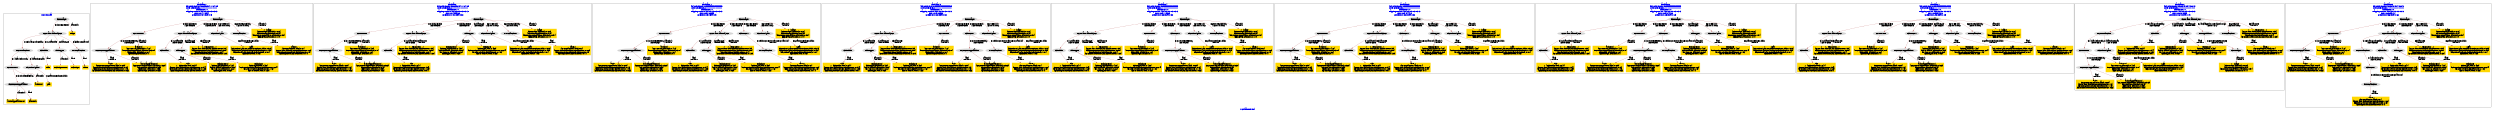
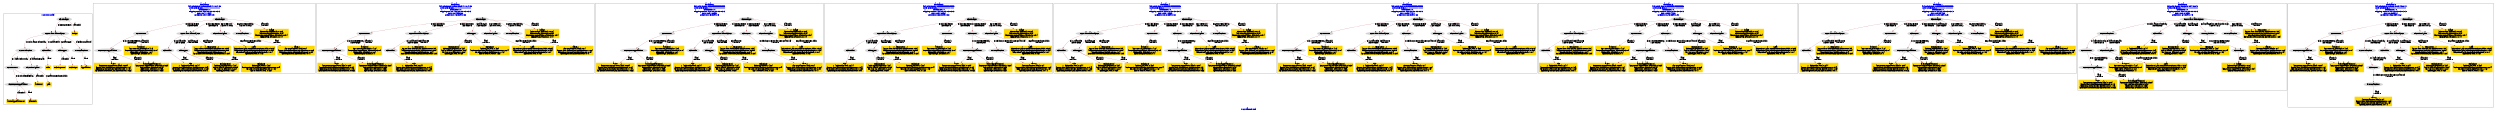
cluster "1-correct year": label "1-correct year" -> "1-correct model"
node "technique_some": label "technique_some" -> "technique_uri"
node "name": label "name" -> "appellation"
